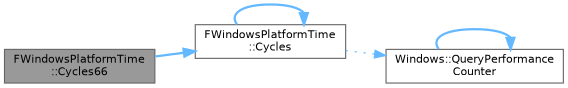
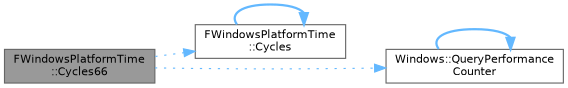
edge "FWindowsPlatformTime ::Cycles" -> "Windows::QueryPerformance Counter": now "FWindowsPlatformTime ::Cycles66" -> "Windows::QueryPerformance Counter"
edge "FWindowsPlatformTime ::Cycles66" -> "FWindowsPlatformTime ::Cycles": style bold -> dotted
